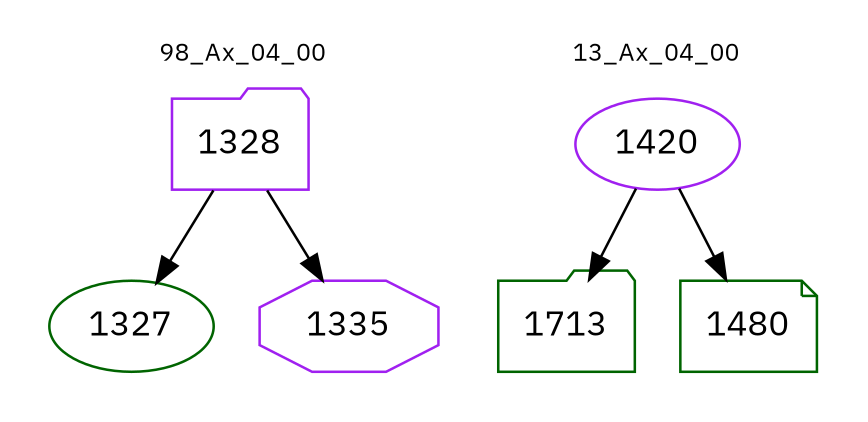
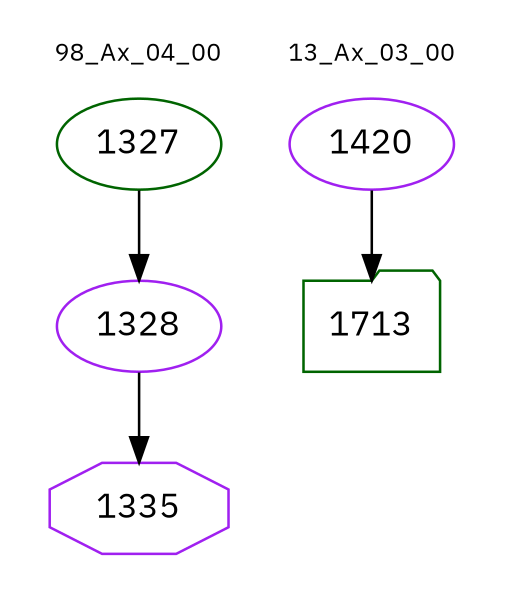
cluster "13_Ax_04_00": label "13_Ax_04_00" -> "13_Ax_03_00"
node "1328": shape folder -> ellipse
edge "1328" -> "1327": reversed
node "1480": removed
